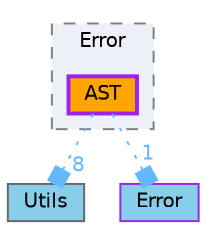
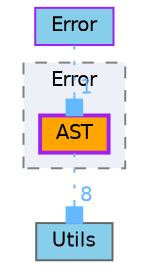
edge "AST" -> "Error": reversed
